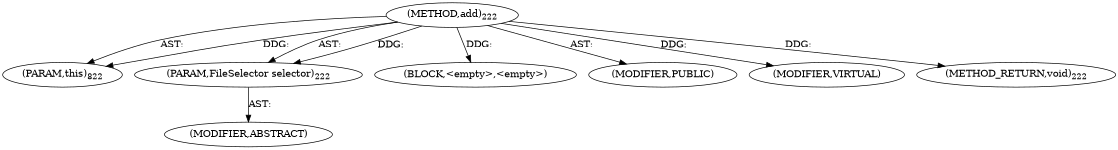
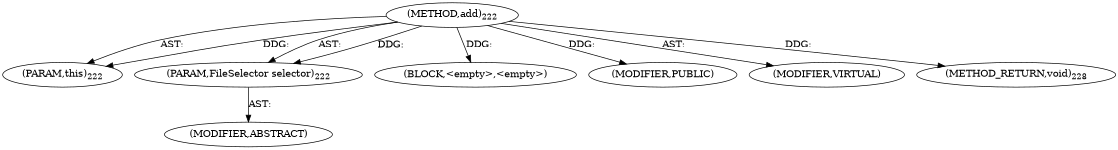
edge "(METHOD,add)" -> "(MODIFIER,PUBLIC)": label "AST: " -> "DDG: "
edge "(METHOD,add)" -> "(MODIFIER,VIRTUAL)": label "DDG: " -> "AST: "
node "(PARAM,this)": text "822" -> "222"
node "(METHOD_RETURN,void)": text "222" -> "228"
